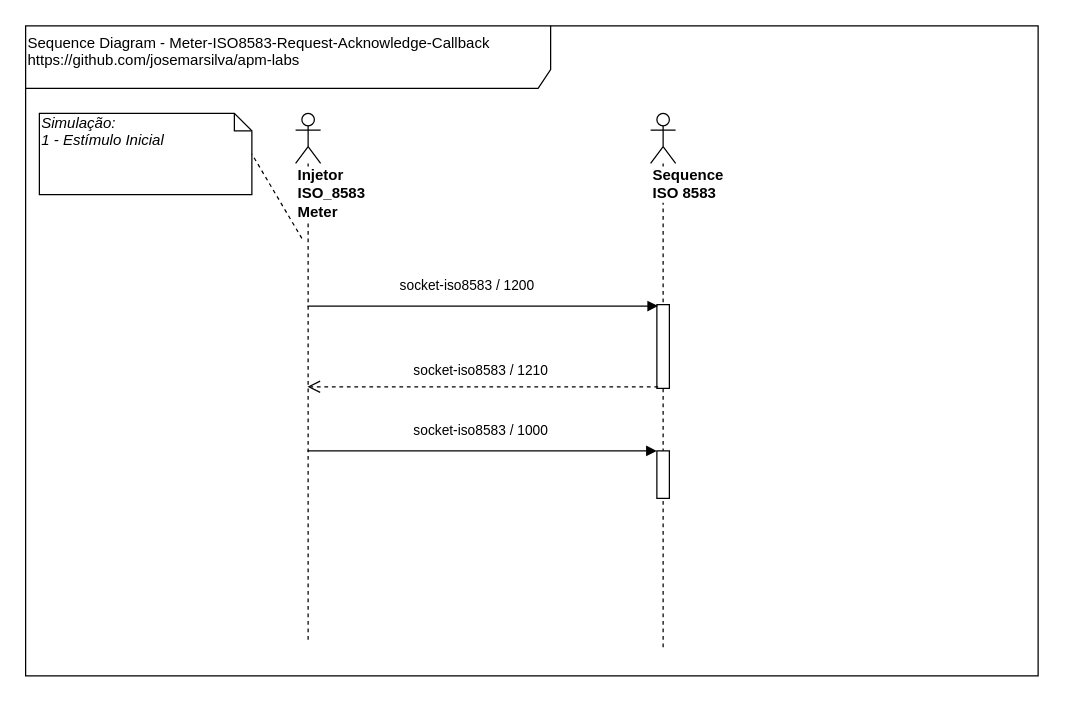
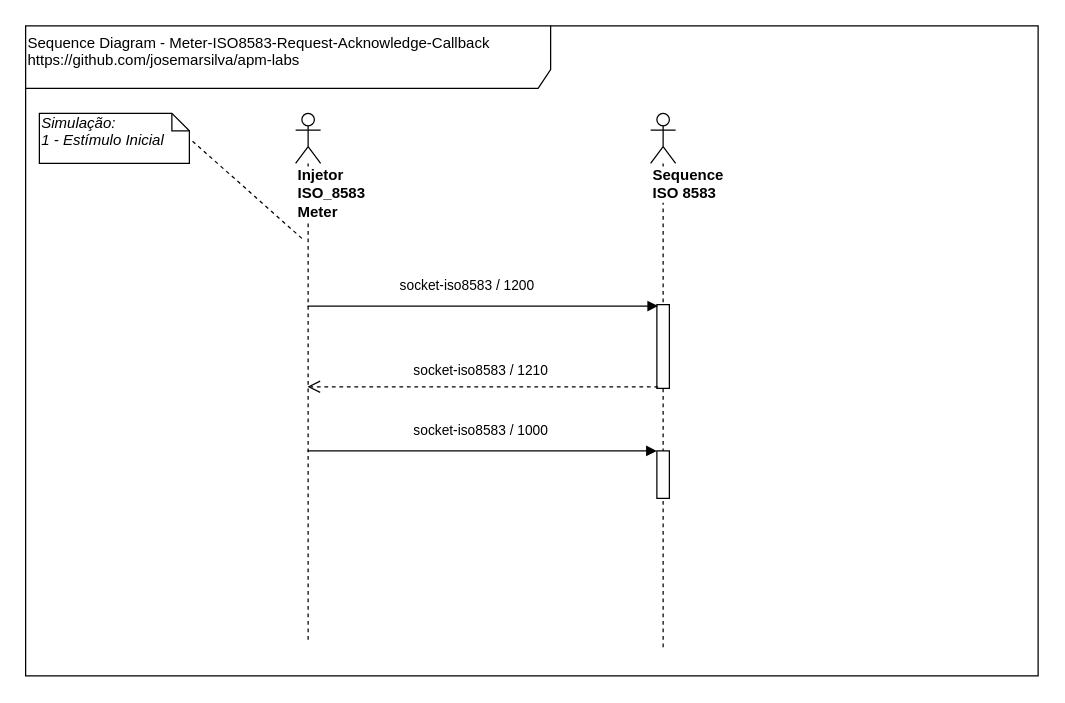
node "Simulação: 1 - Estímulo Inicial": size 213x81 -> 150x50
